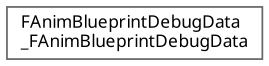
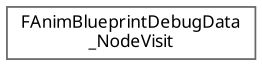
node "FAnimBlueprintDebugData _FAnimBlueprintDebugData": label "FAnimBlueprintDebugData _FAnimBlueprintDebugData" -> "FAnimBlueprintDebugData _NodeVisit"
